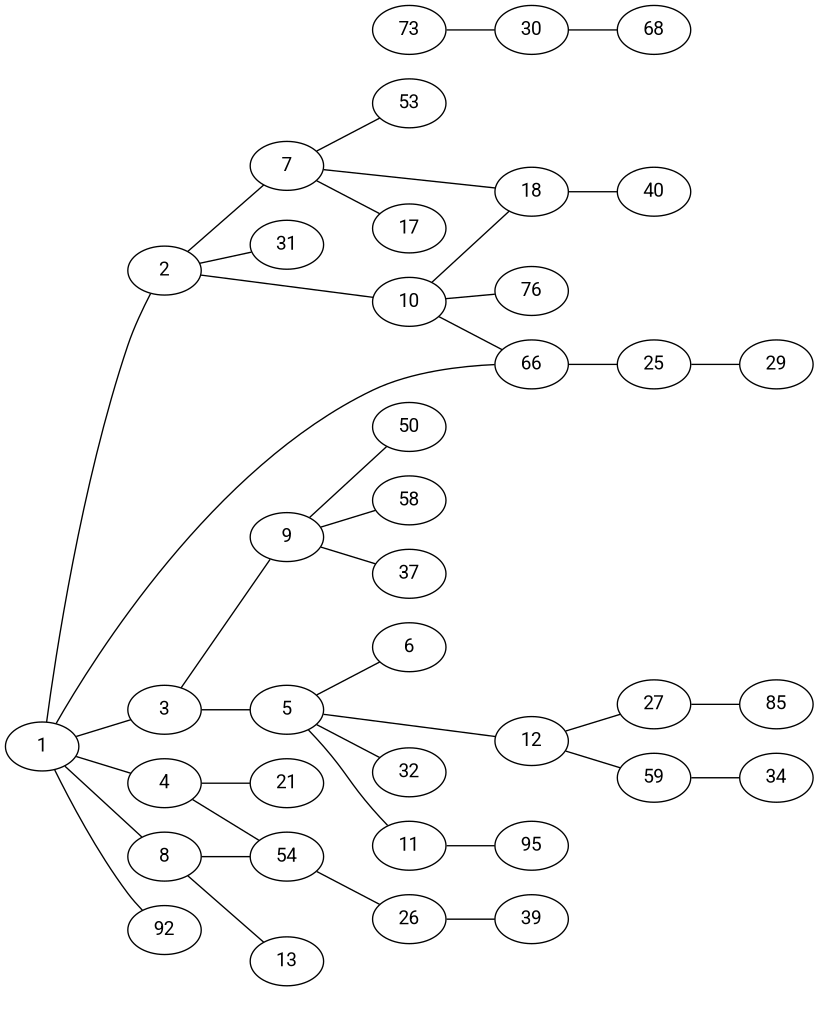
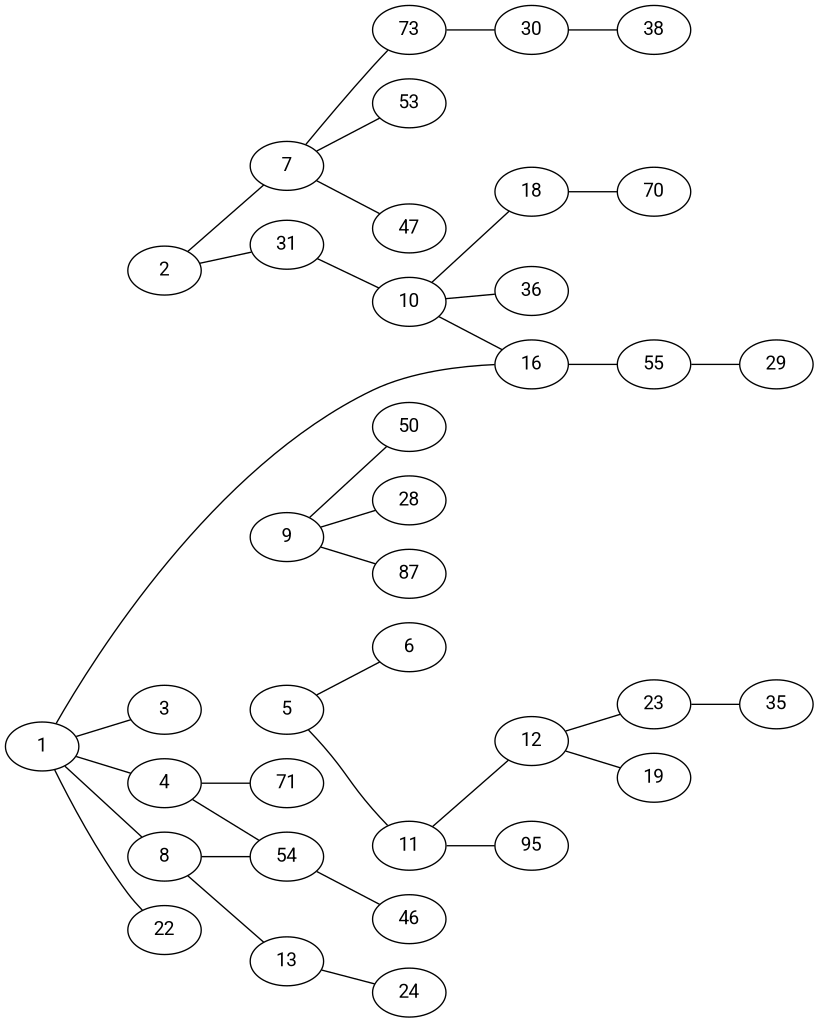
node "68": label "68" -> "38"
edge "7" -- "18": now "7" -- "73"
node "40": label "40" -> "70"
node "17": label "17" -> "47"
edge "2" -- "10": now "31" -- "10"
node "76": label "76" -> "36"
node "66": label "66" -> "16"
node "25": label "25" -> "55"
node "58": label "58" -> "28"
edge "2" -- "1": removed
node "37": label "37" -> "87"
edge "9" -- "3": removed
node "27": label "27" -> "23"
node "85": label "85" -> "35"
edge "3" -- "5": removed
edge "5" -- "12": now "11" -- "12"
node "32": removed
node "59": label "59" -> "19"
node "34": removed
node "21": label "21" -> "71"
node "26": label "26" -> "46"
node "39": removed
node "92": label "92" -> "22"
node "24": added
